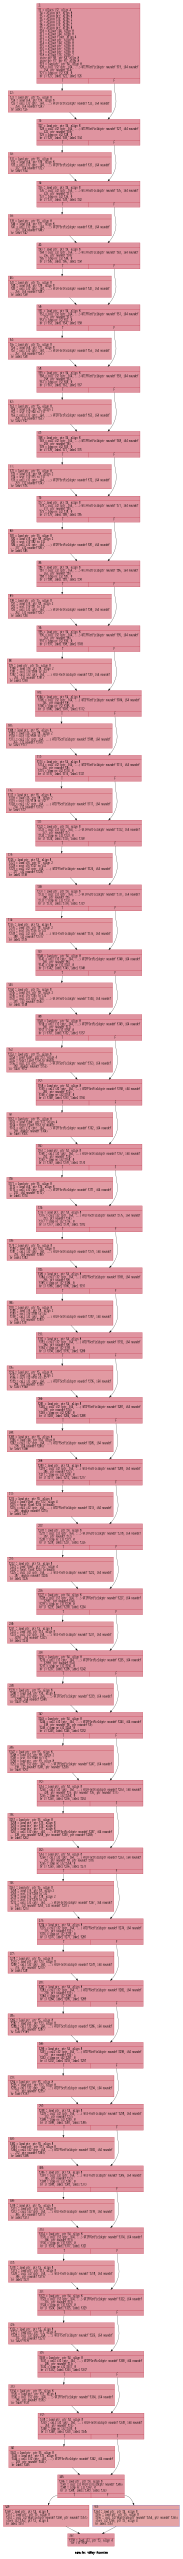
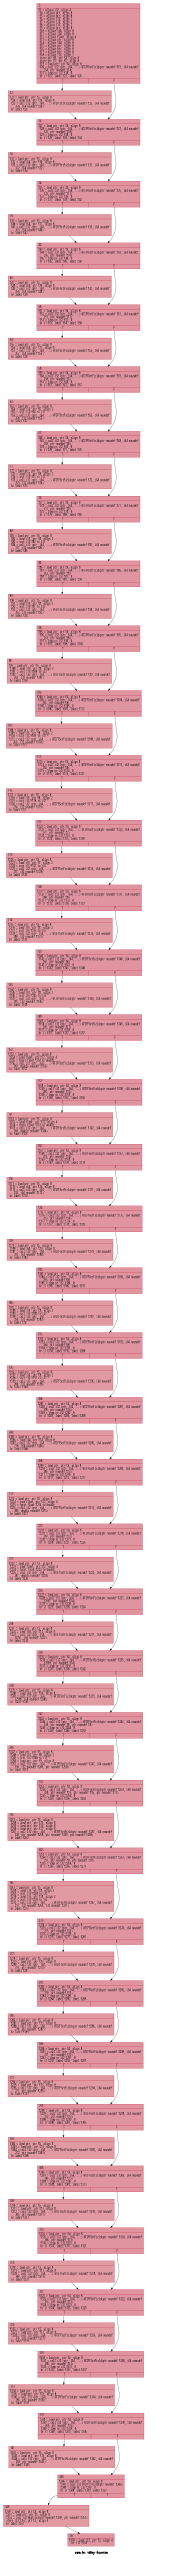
node "353:": removed
